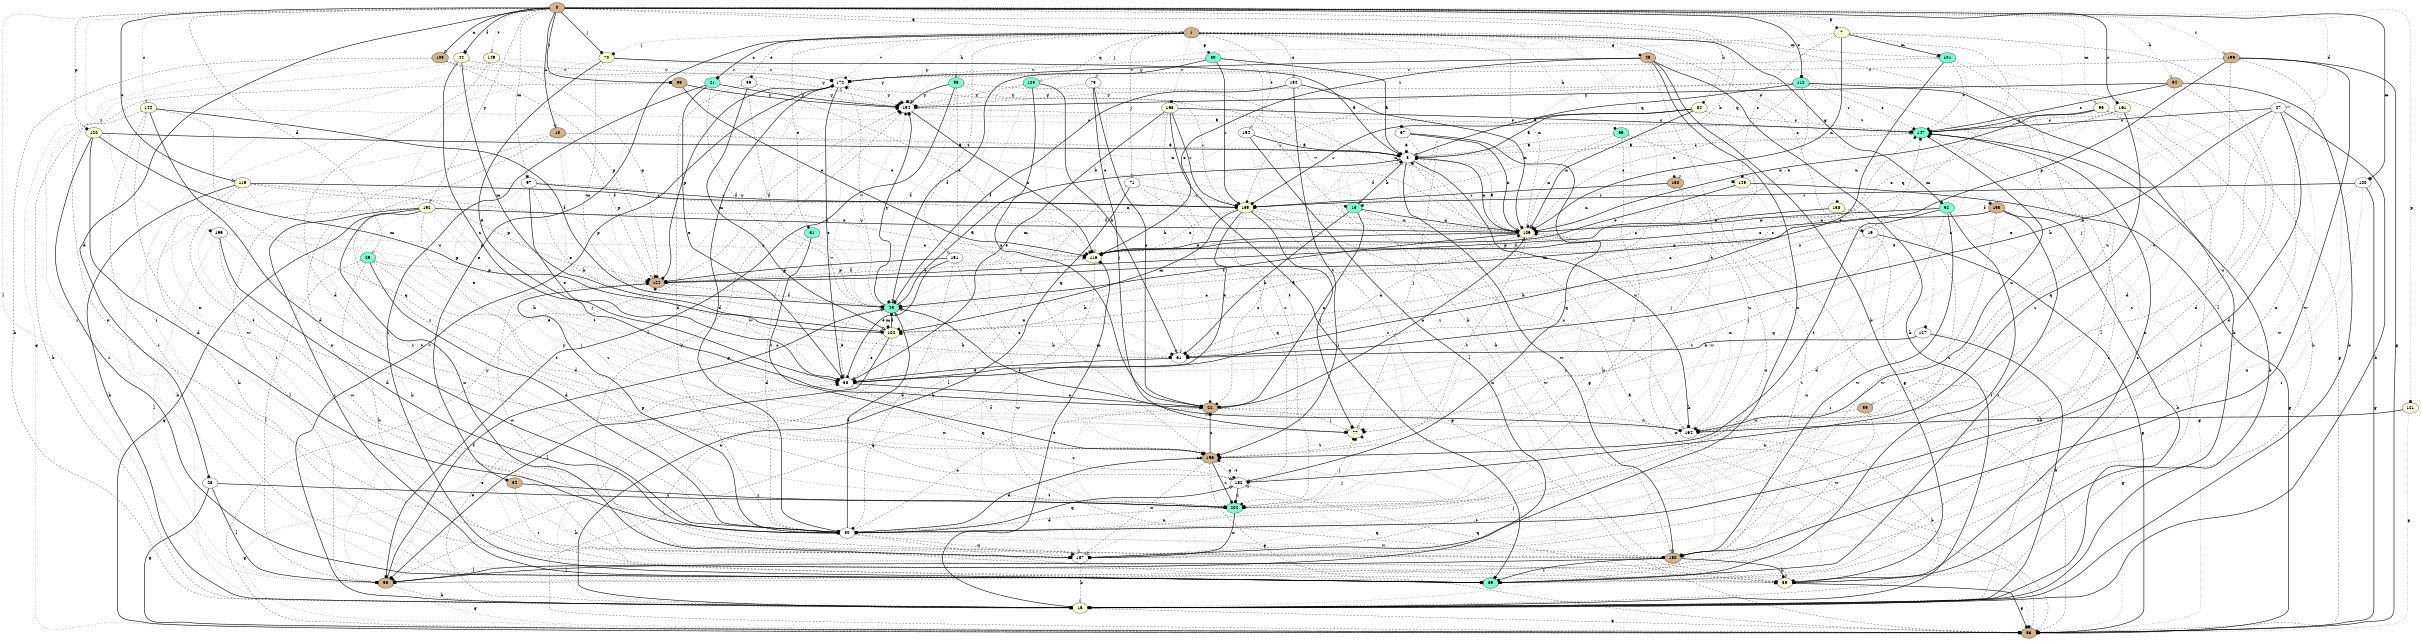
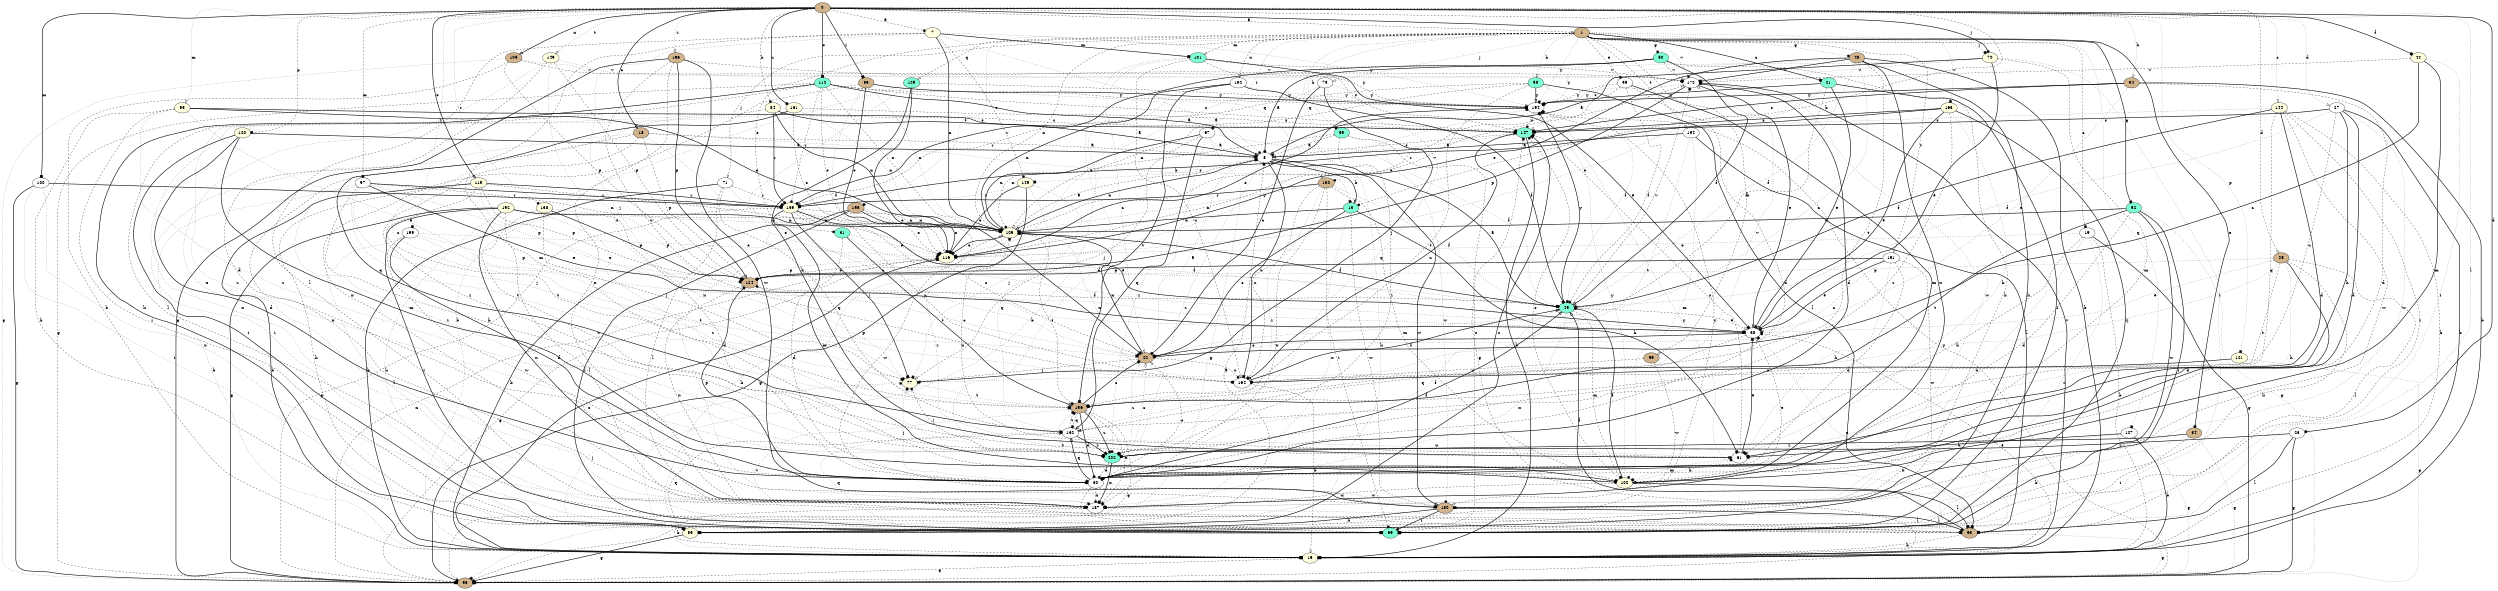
edge "0" -> "192": removed, label "y"
node "25": fillcolor aquamarine -> tan
edge "132" -> "187": now "132" -> "61"
edge "69" -> "156": label "t" -> "v"
